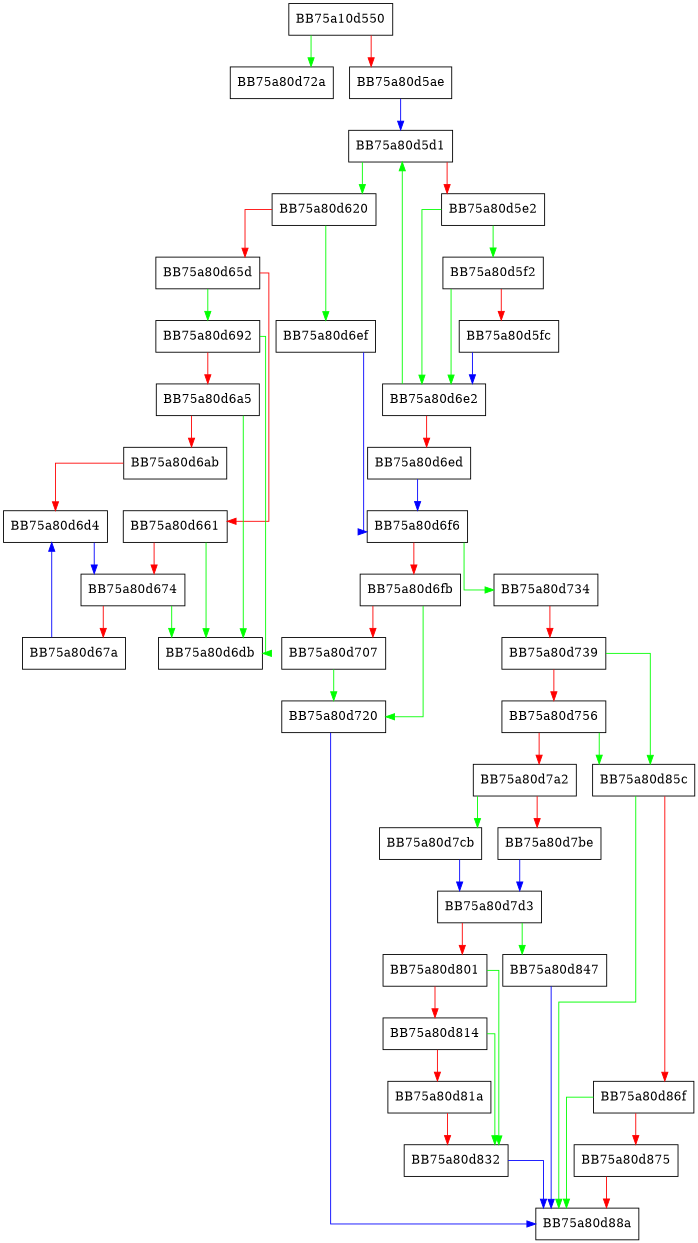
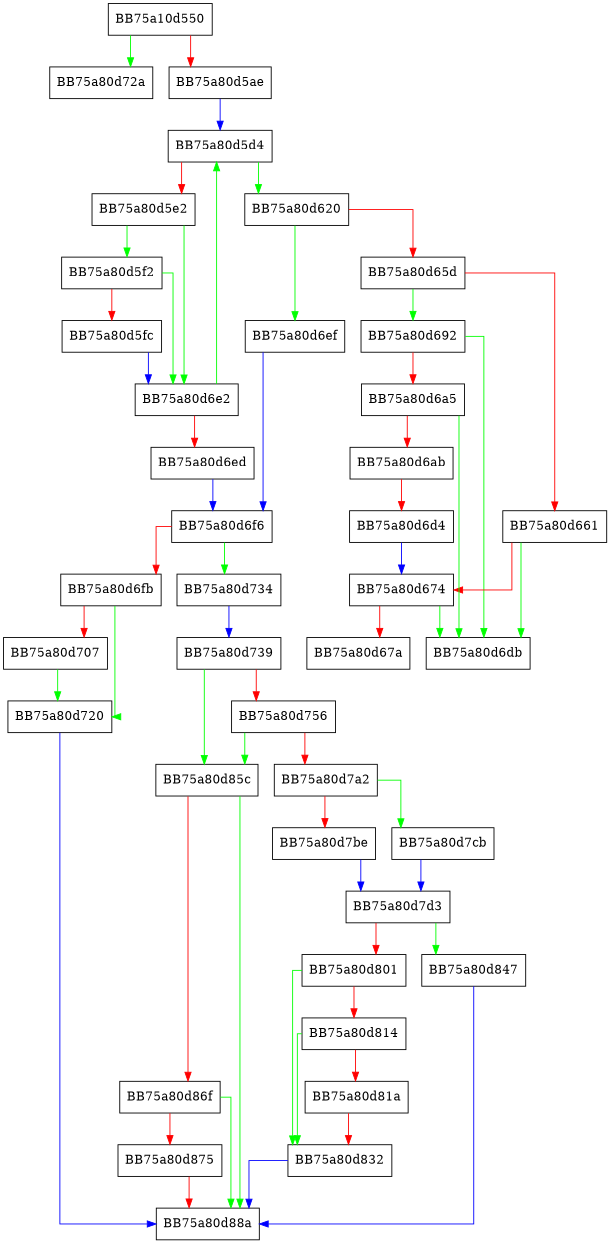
node "BB75a80d5d1": label "BB75a80d5d1" -> "BB75a80d5d4"
edge "BB75a80d67a" -> "BB75a80d6d4": removed
edge "BB75a80d734" -> "BB75a80d739": color red -> blue
